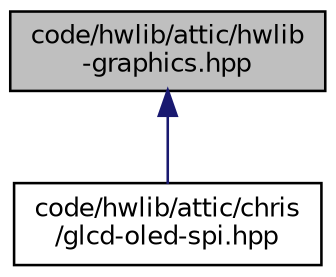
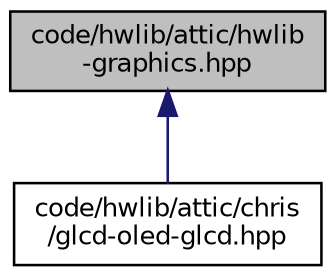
node "code/hwlib/attic/chris /glcd-oled-spi.hpp": label "code/hwlib/attic/chris /glcd-oled-spi.hpp" -> "code/hwlib/attic/chris /glcd-oled-glcd.hpp"
